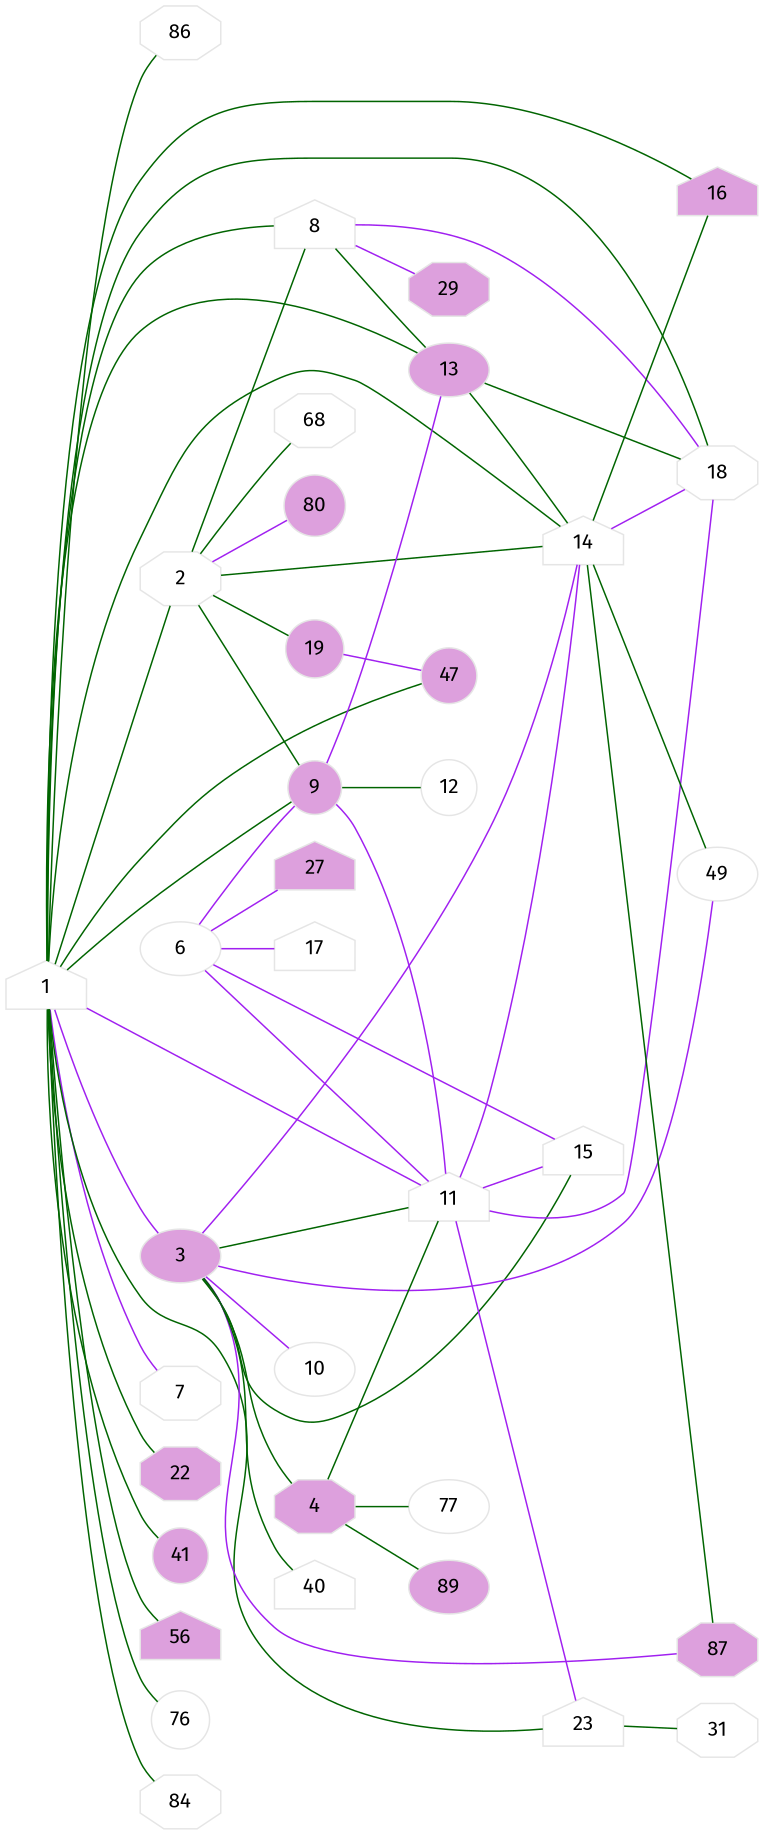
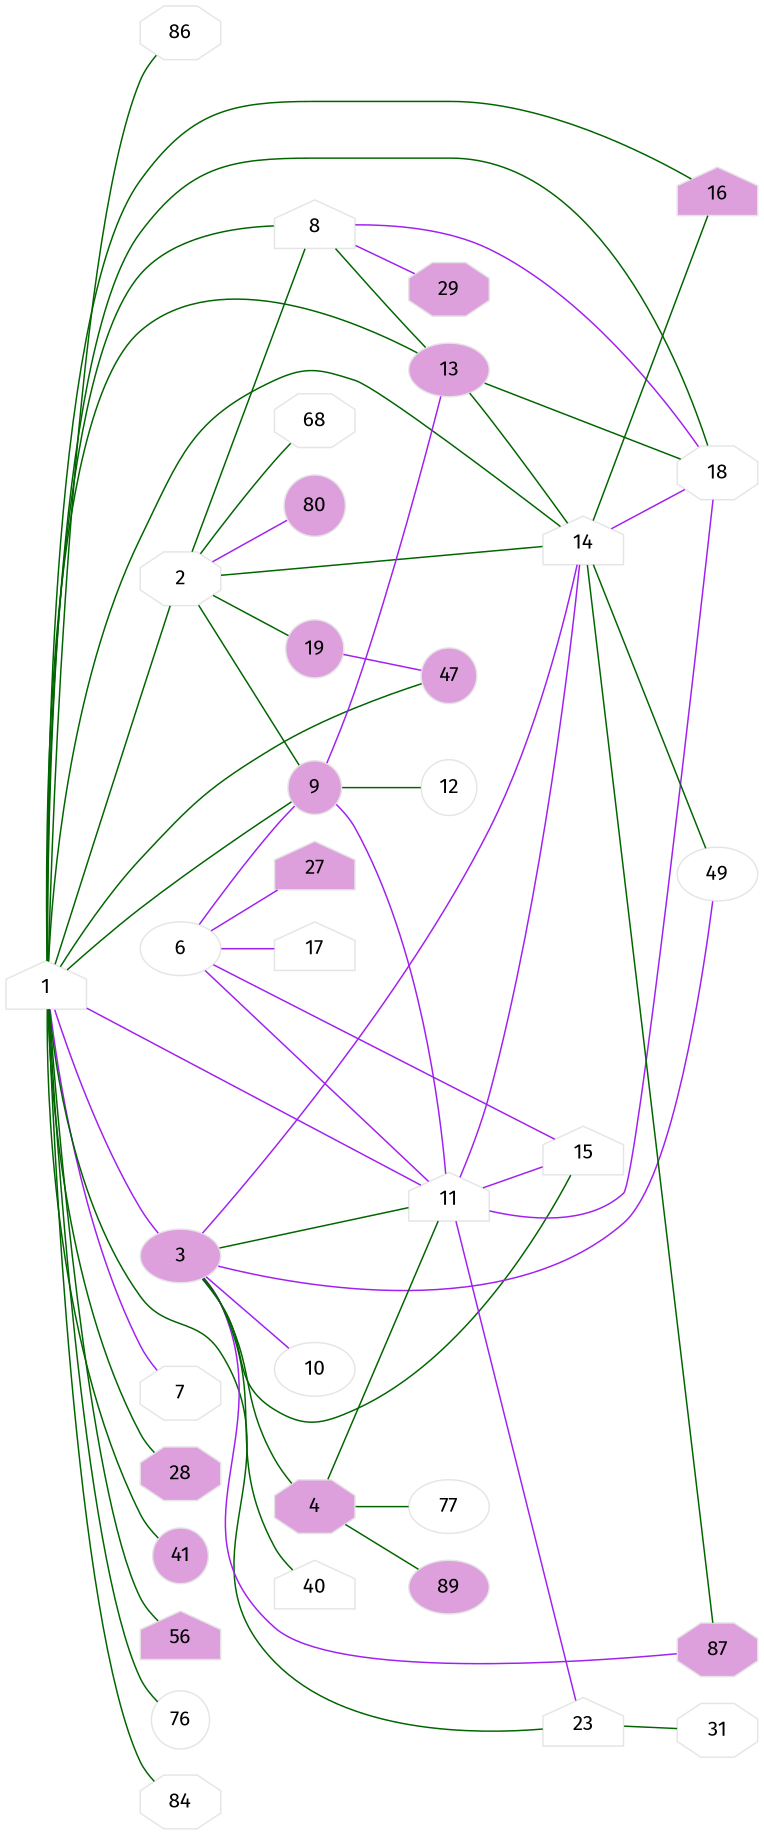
node "22": label "22" -> "28"
